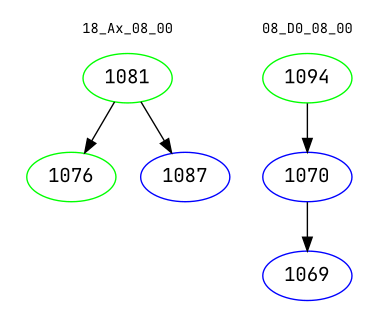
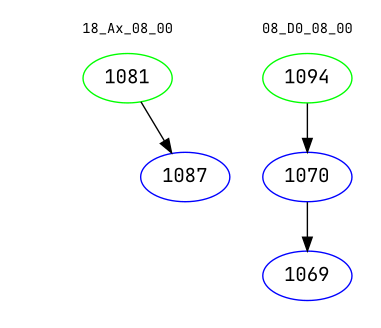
node "1076": removed
